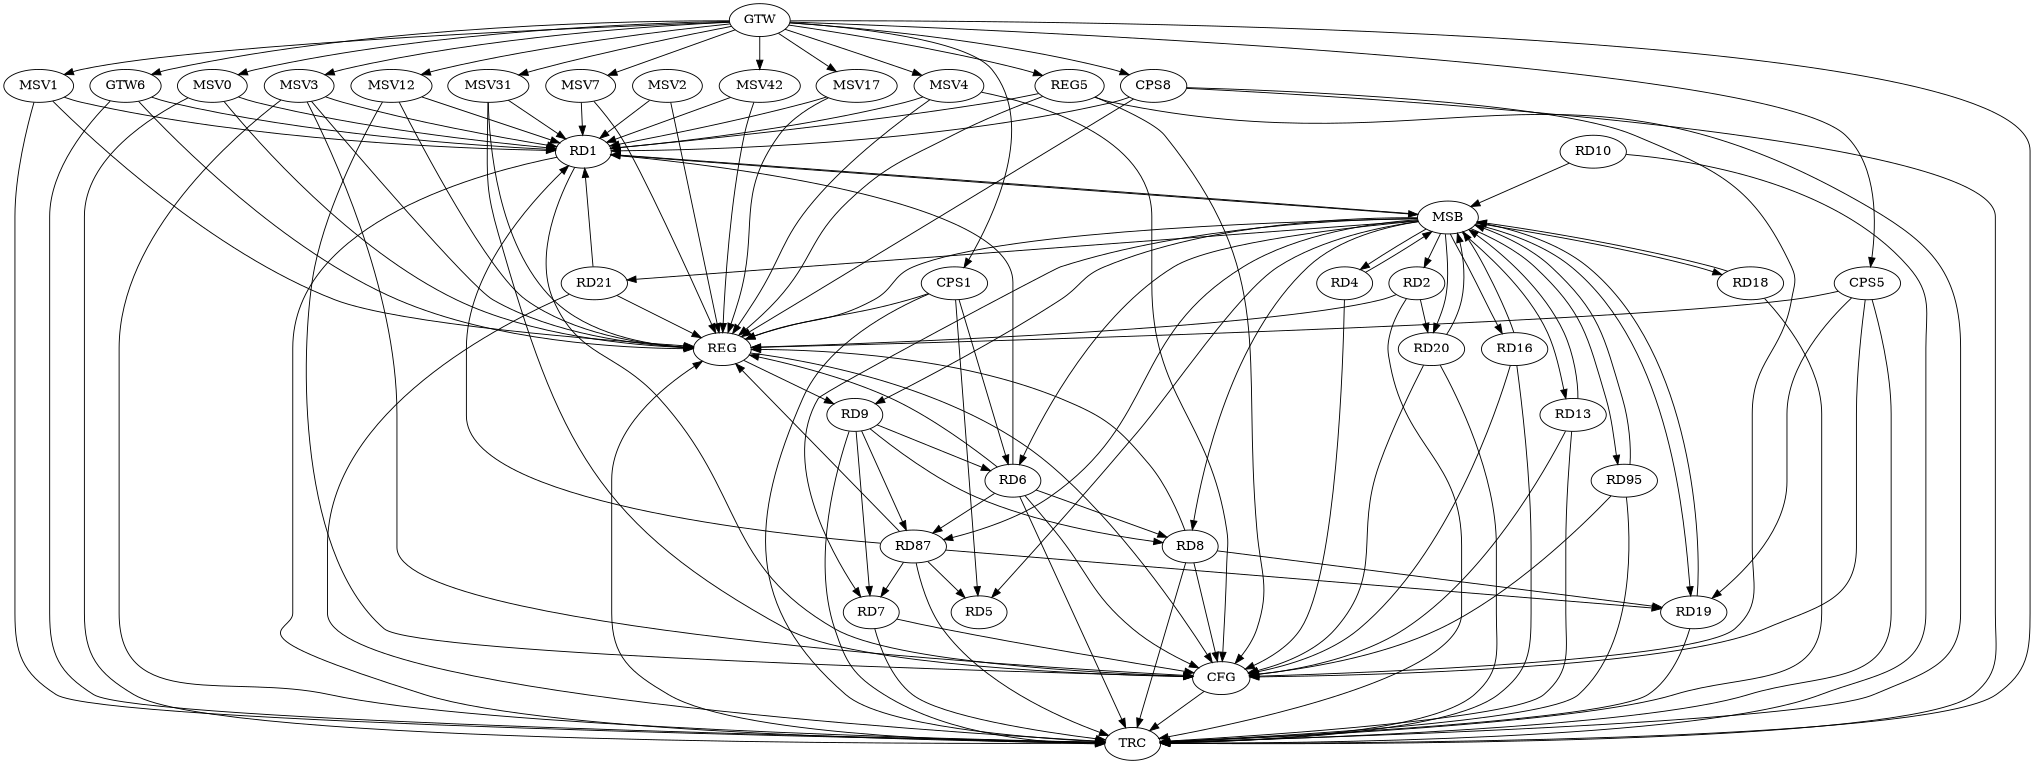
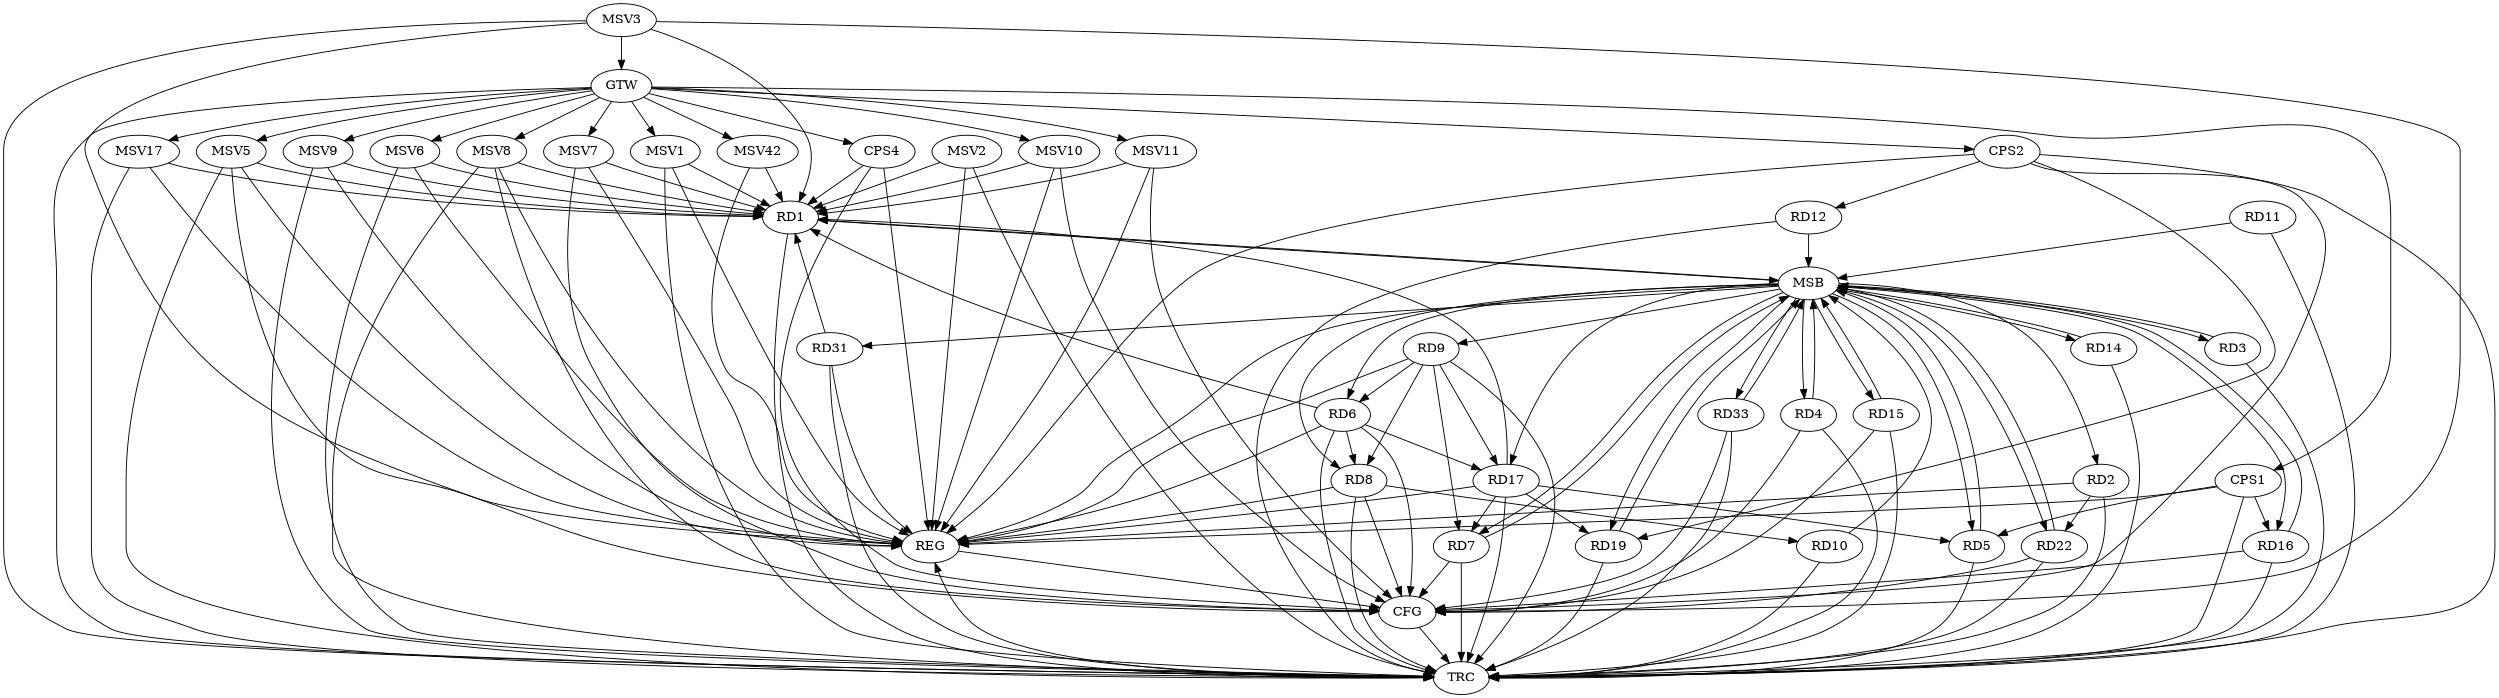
edge "GTW" -> "MSV3": reversed
node "GTW6": label "GTW6" -> "MSV6"
node "MSV0": label "MSV0" -> "MSV9"
node "MSV12": label "MSV12" -> "MSV10"
node "MSV31": label "MSV31" -> "MSV11"
node "MSV4": label "MSV4" -> "CPS4"
node "REG5": label "REG5" -> "MSV5"
node "CPS8": label "CPS8" -> "MSV8"
node "RD12": added
node "RD11": added
node "RD21": label "RD21" -> "RD31"
node "RD18": label "RD18" -> "RD14"
node "CPS5": label "CPS5" -> "CPS2"
node "RD20": label "RD20" -> "RD22"
node "RD3": added
edge "REG" -> "RD9": reversed
edge "CPS1" -> "RD6": now "CPS1" -> "RD16"
edge "RD5" -> "MSB": added
node "RD13": label "RD13" -> "RD33"
edge "RD7" -> "MSB": added
edge "MSV2" -> "TRC": added
node "RD95": label "RD95" -> "RD15"
node "RD87": label "RD87" -> "RD17"
edge "RD1" -> "CFG": now "MSV7" -> "CFG"
edge "RD8" -> "RD19": now "RD8" -> "RD10"
edge "RD4" -> "TRC": added
edge "MSV17" -> "TRC": added
edge "RD5" -> "TRC": added
